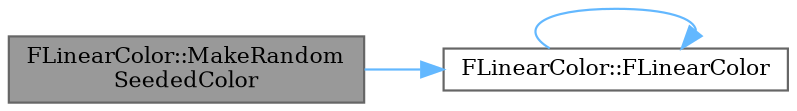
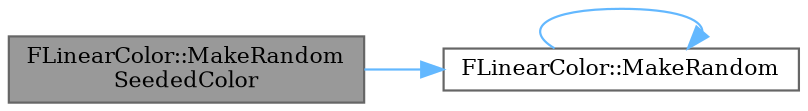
node "FLinearColor::FLinearColor": label "FLinearColor::FLinearColor" -> "FLinearColor::MakeRandom"
